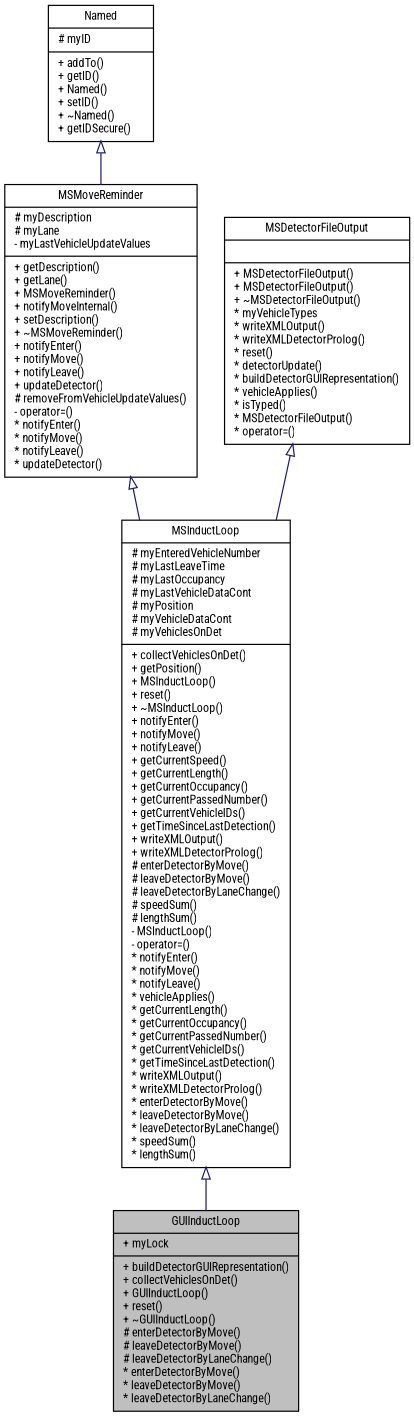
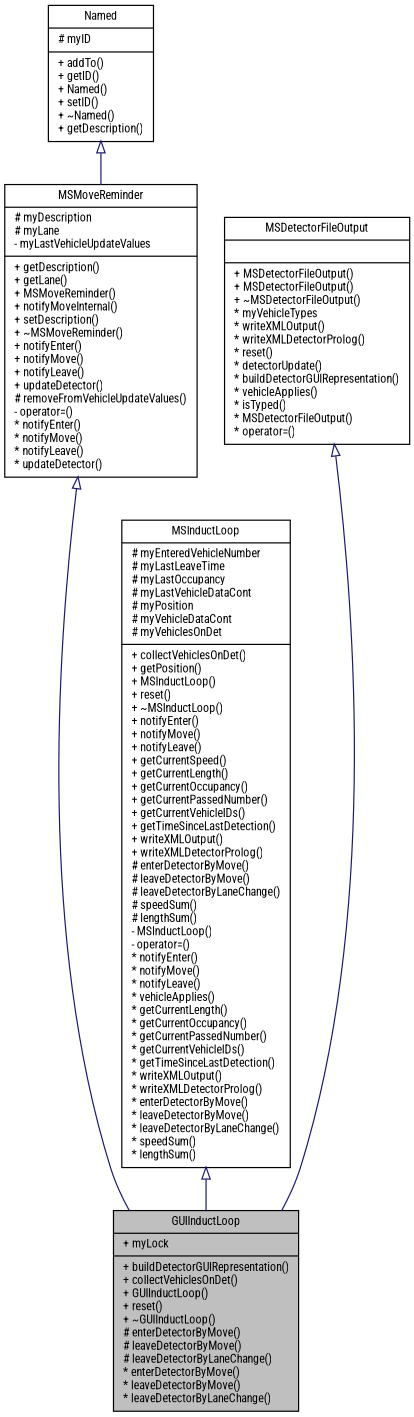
node "Named": text "+ getIDSecure()" -> "+ getDescription()"
edge "MSInductLoop" -> "MSDetectorFileOutput": now "GUIInductLoop" -> "MSDetectorFileOutput"
edge "MSInductLoop" -> "MSMoveReminder": now "GUIInductLoop" -> "MSMoveReminder"
